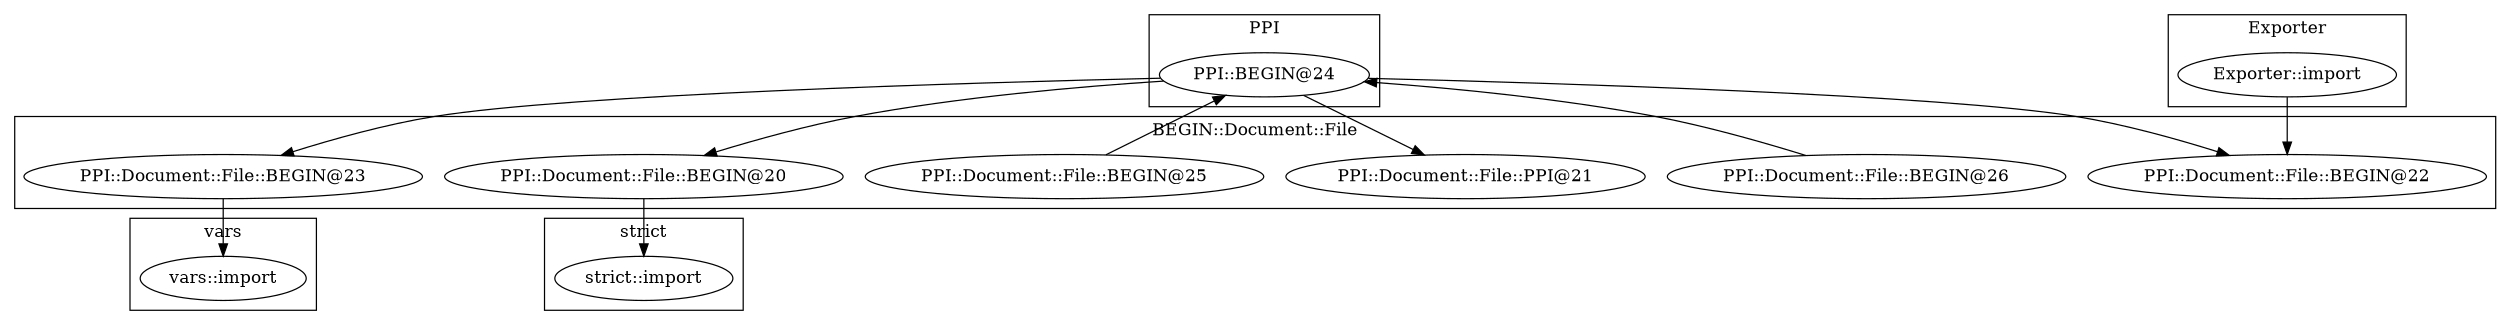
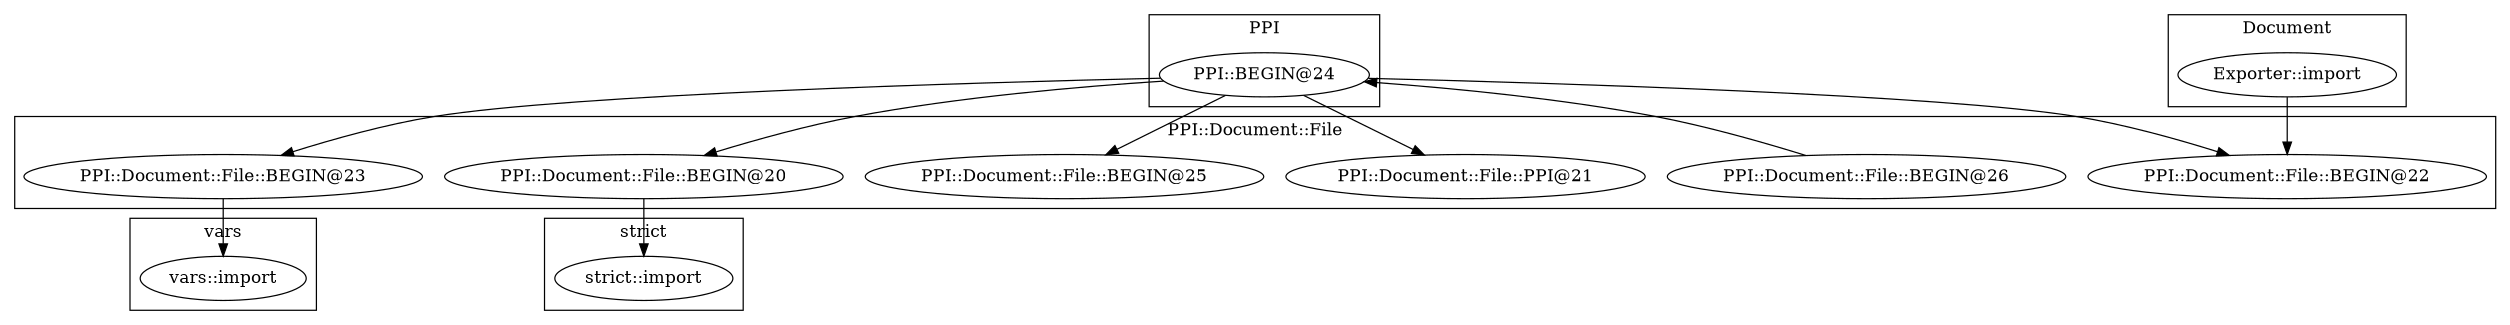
cluster "Exporter": label "Exporter" -> "Document"
edge "PPI::Document::File::BEGIN@25" -> "PPI::BEGIN@24": reversed
cluster "BEGIN::Document::File": label "BEGIN::Document::File" -> "PPI::Document::File"
